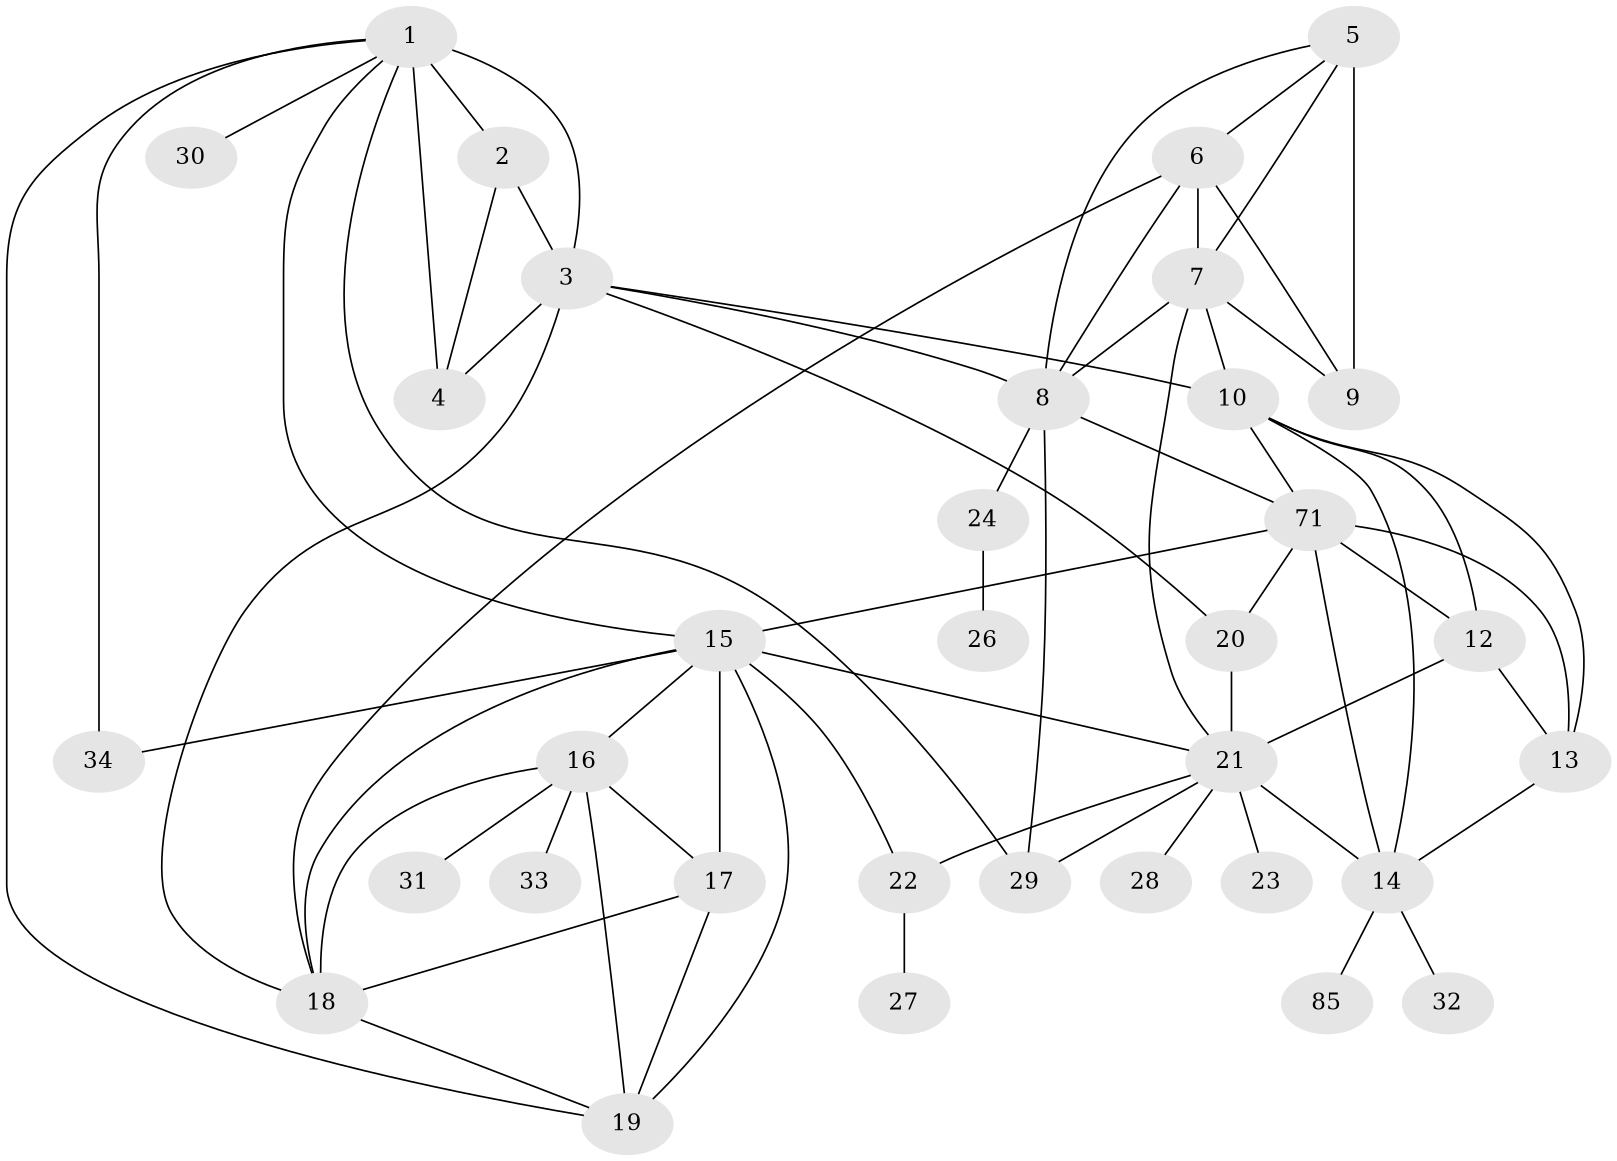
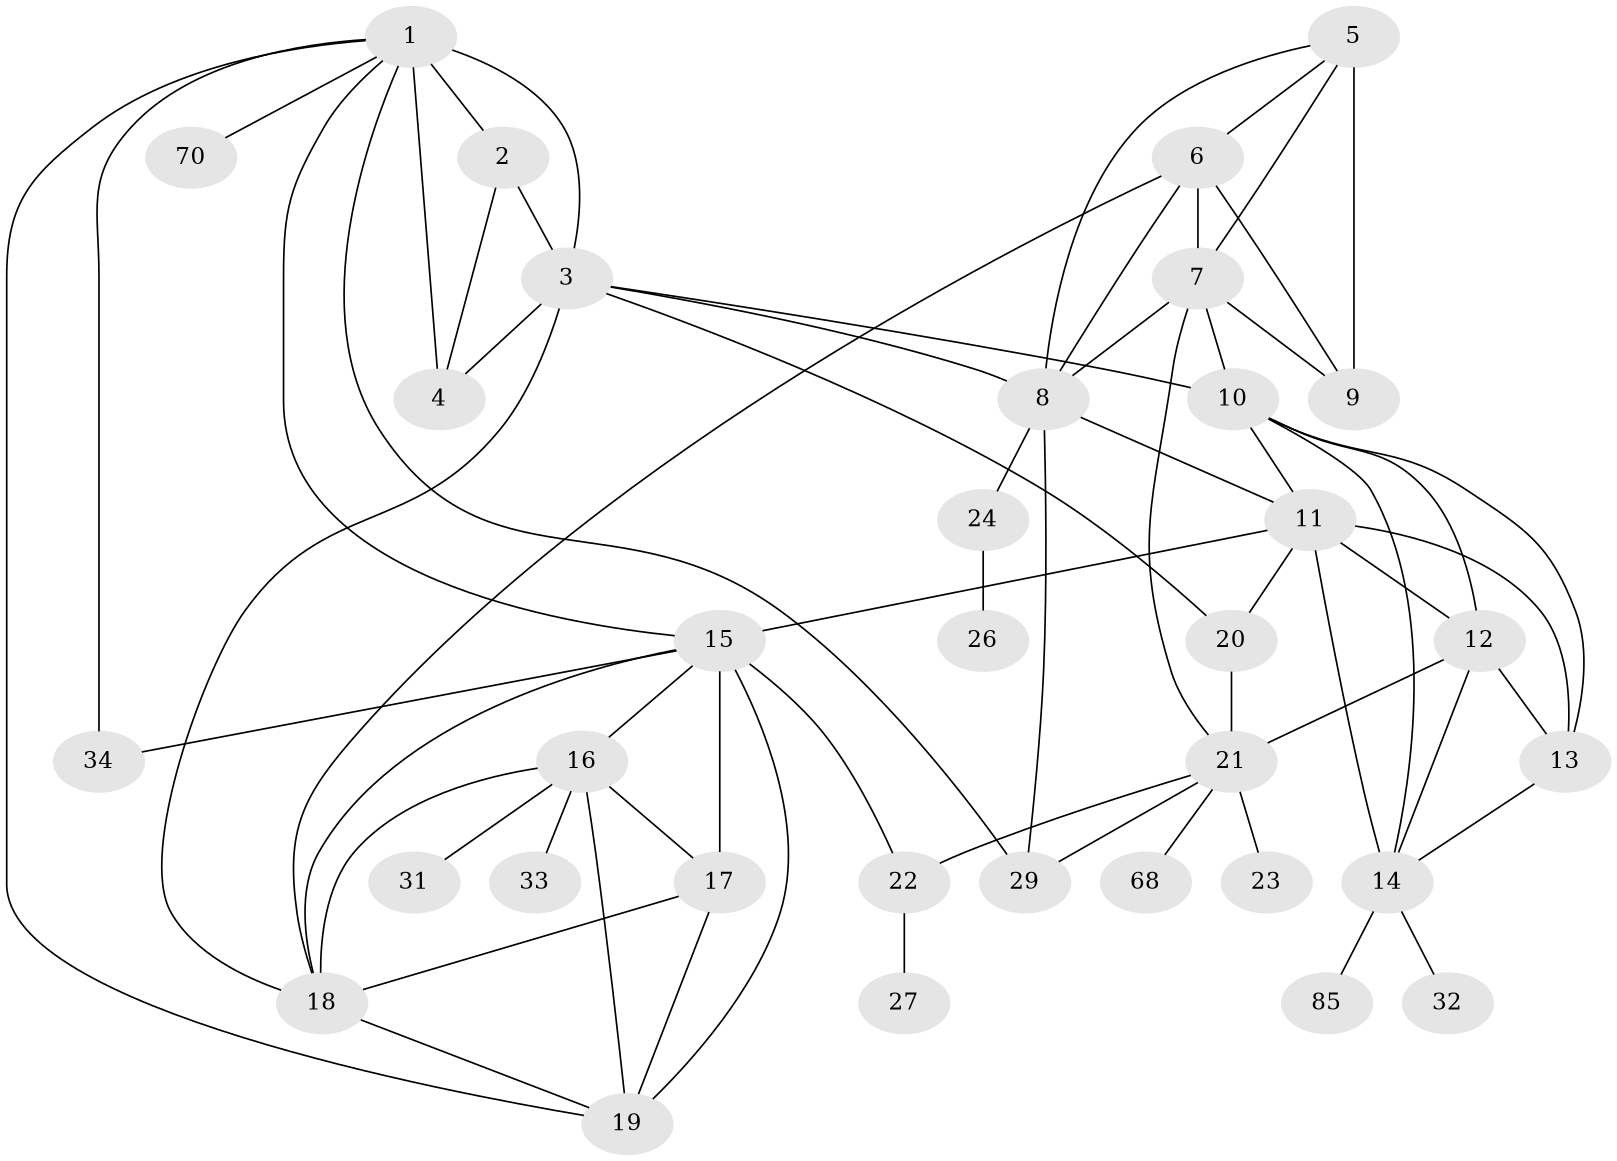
node "30": label "30" -> "70"
node "71": label "71" -> "11"
edge "15" -- "21": removed
edge "21" -- "14": now "12" -- "14"
node "28": label "28" -> "68"
